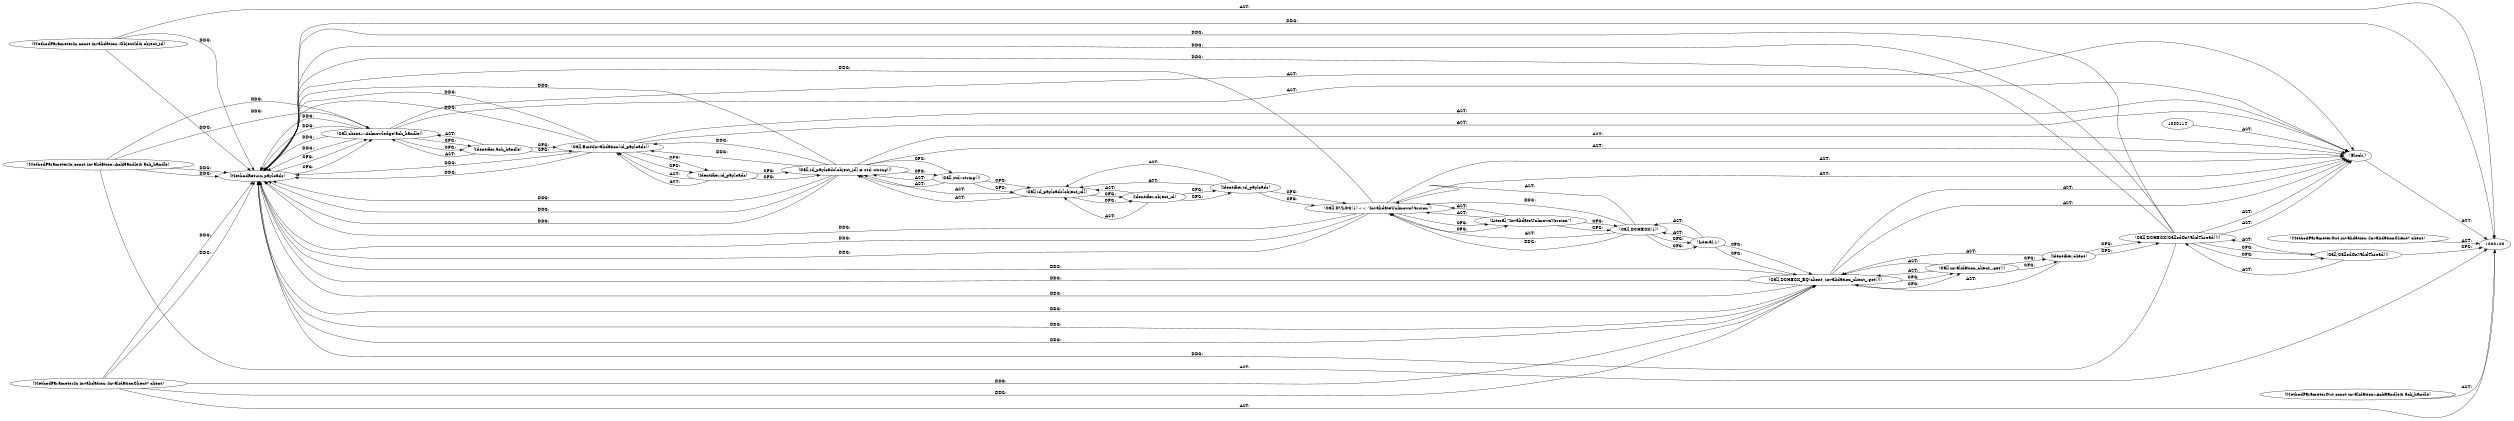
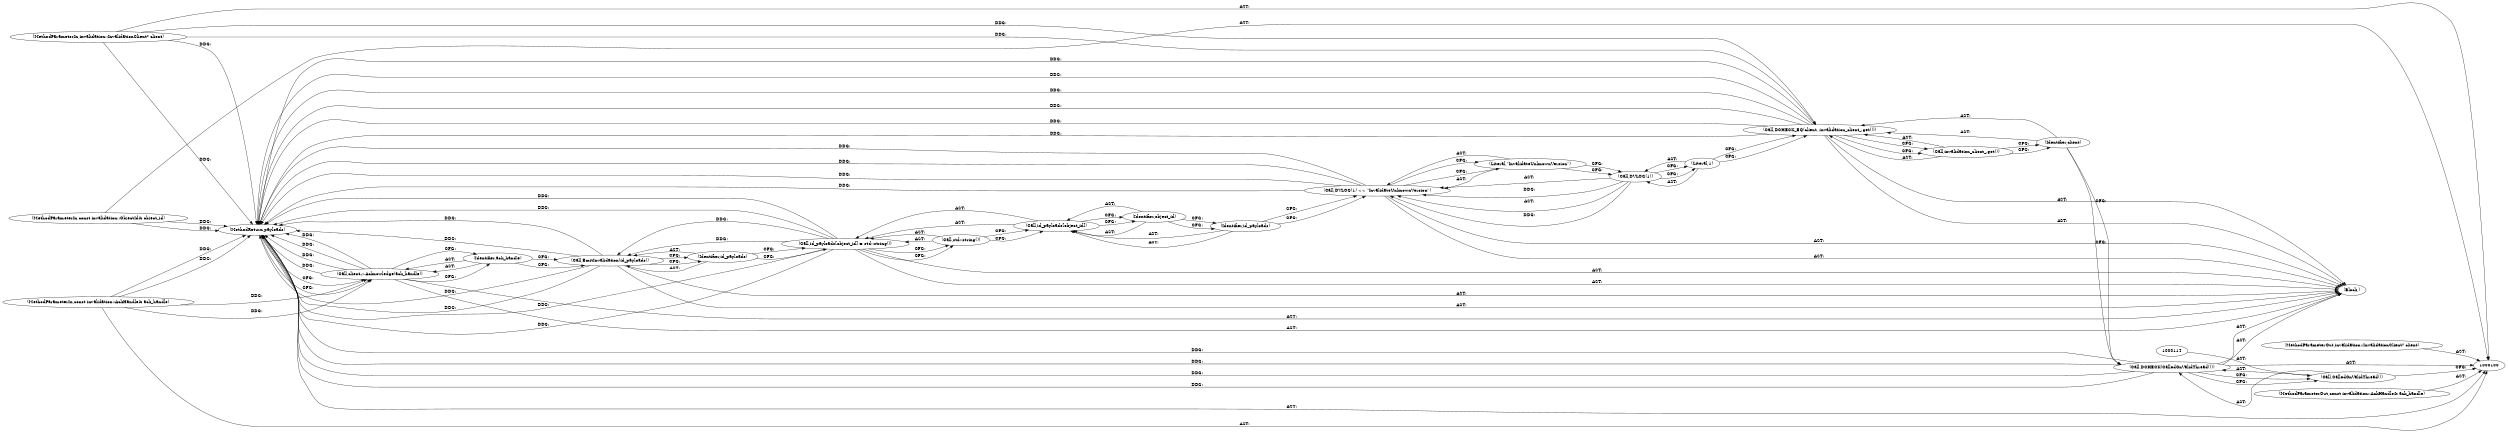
edge "(MethodReturn,payloads)" -> "1000100": label "DDG: " -> "AST: "
edge "1000114" -> "(Block,)": now "1000114" -> "(Call,CalledOnValidThread())"
edge "(Block,)" -> "1000100": now "(Call,DCHECK(CalledOnValidThread()))" -> "1000100"
node "(Call,DCHECK(1))": label "(Call,DCHECK(1))" -> "(Call,DVLOG(1))"
